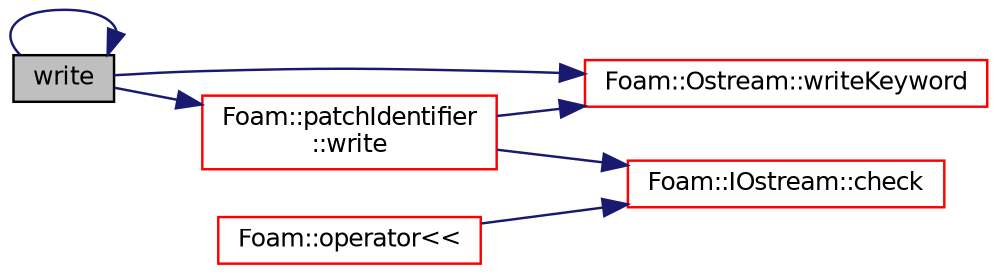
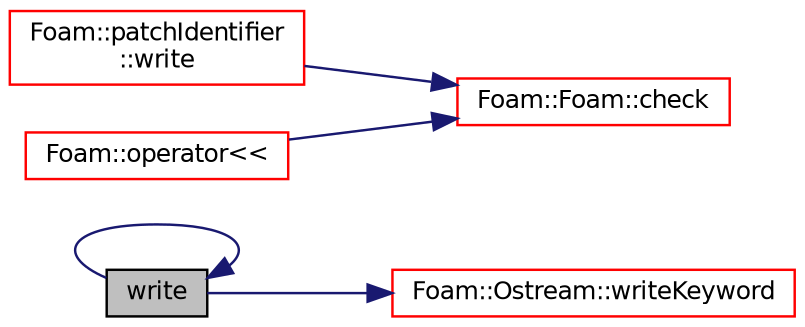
edge "write" -> "Foam::patchIdentifier ::write": removed
edge "Foam::patchIdentifier ::write" -> "Foam::Ostream::writeKeyword": removed
node "Foam::IOstream::check": label "Foam::IOstream::check" -> "Foam::Foam::check"
